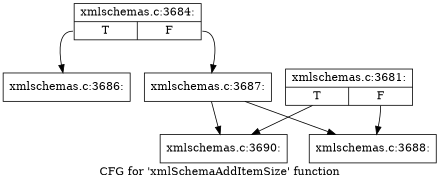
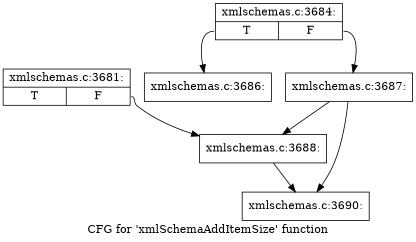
edge "xmlschemas.c:3681:" -> "xmlschemas.c:3690:": now "xmlschemas.c:3688:" -> "xmlschemas.c:3690:"
